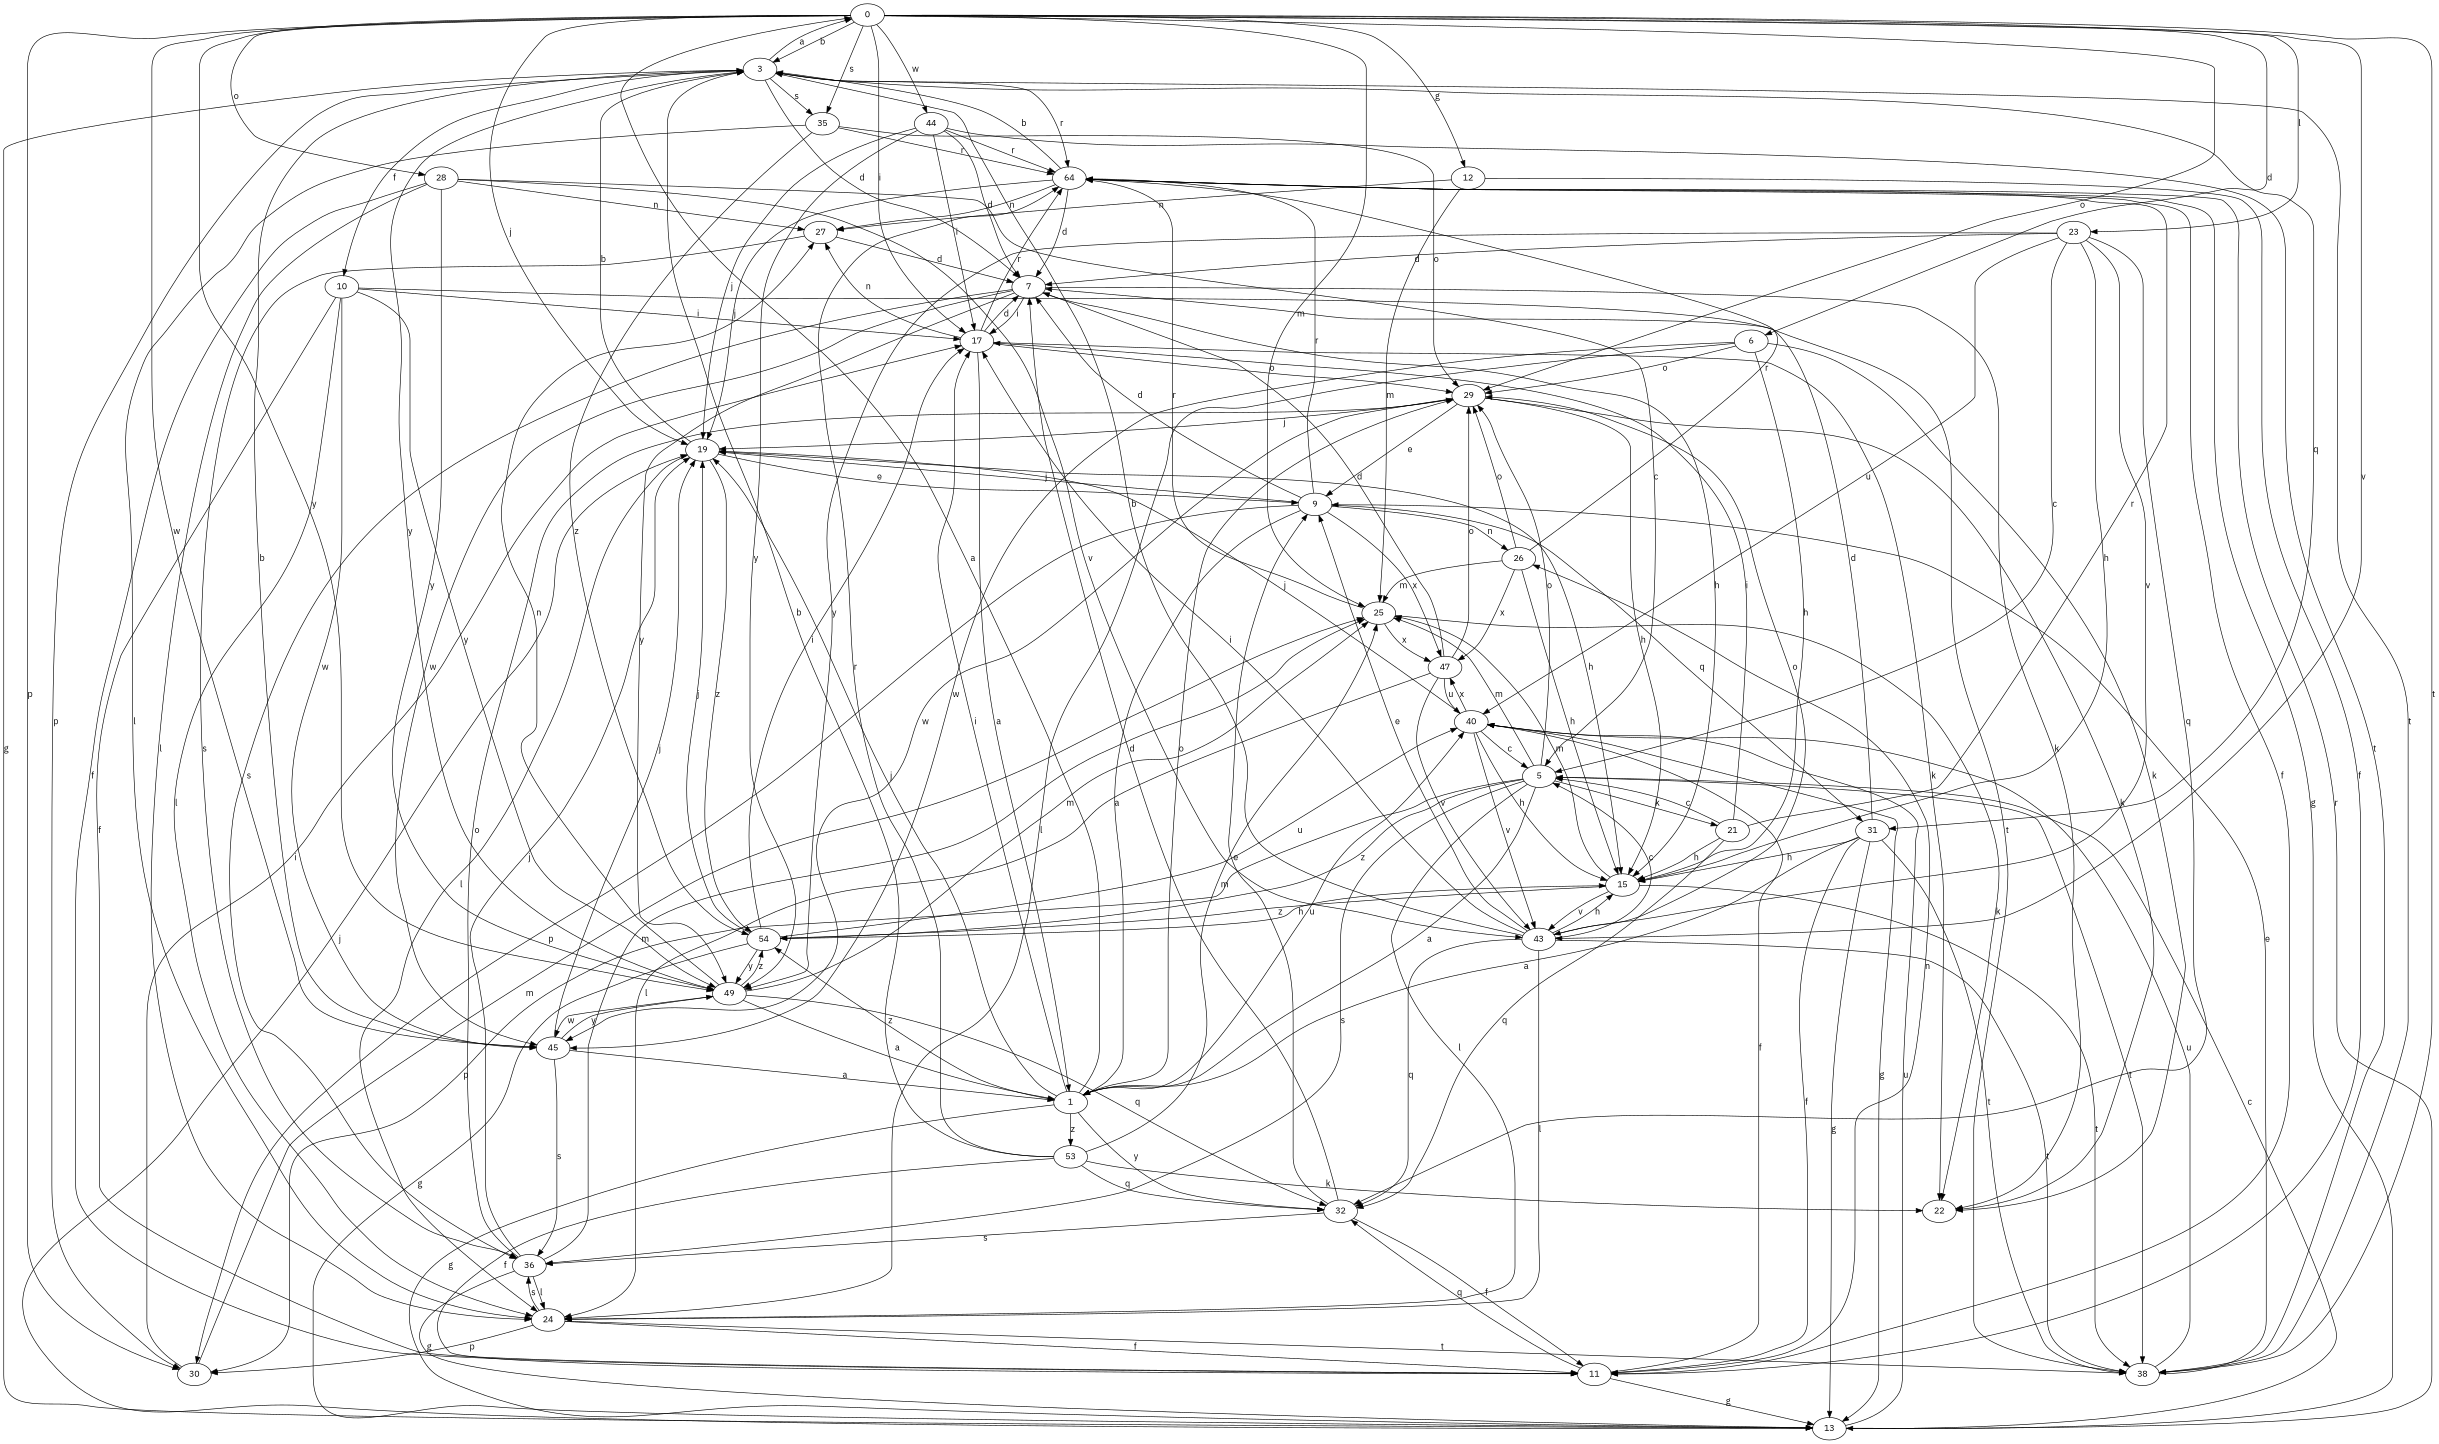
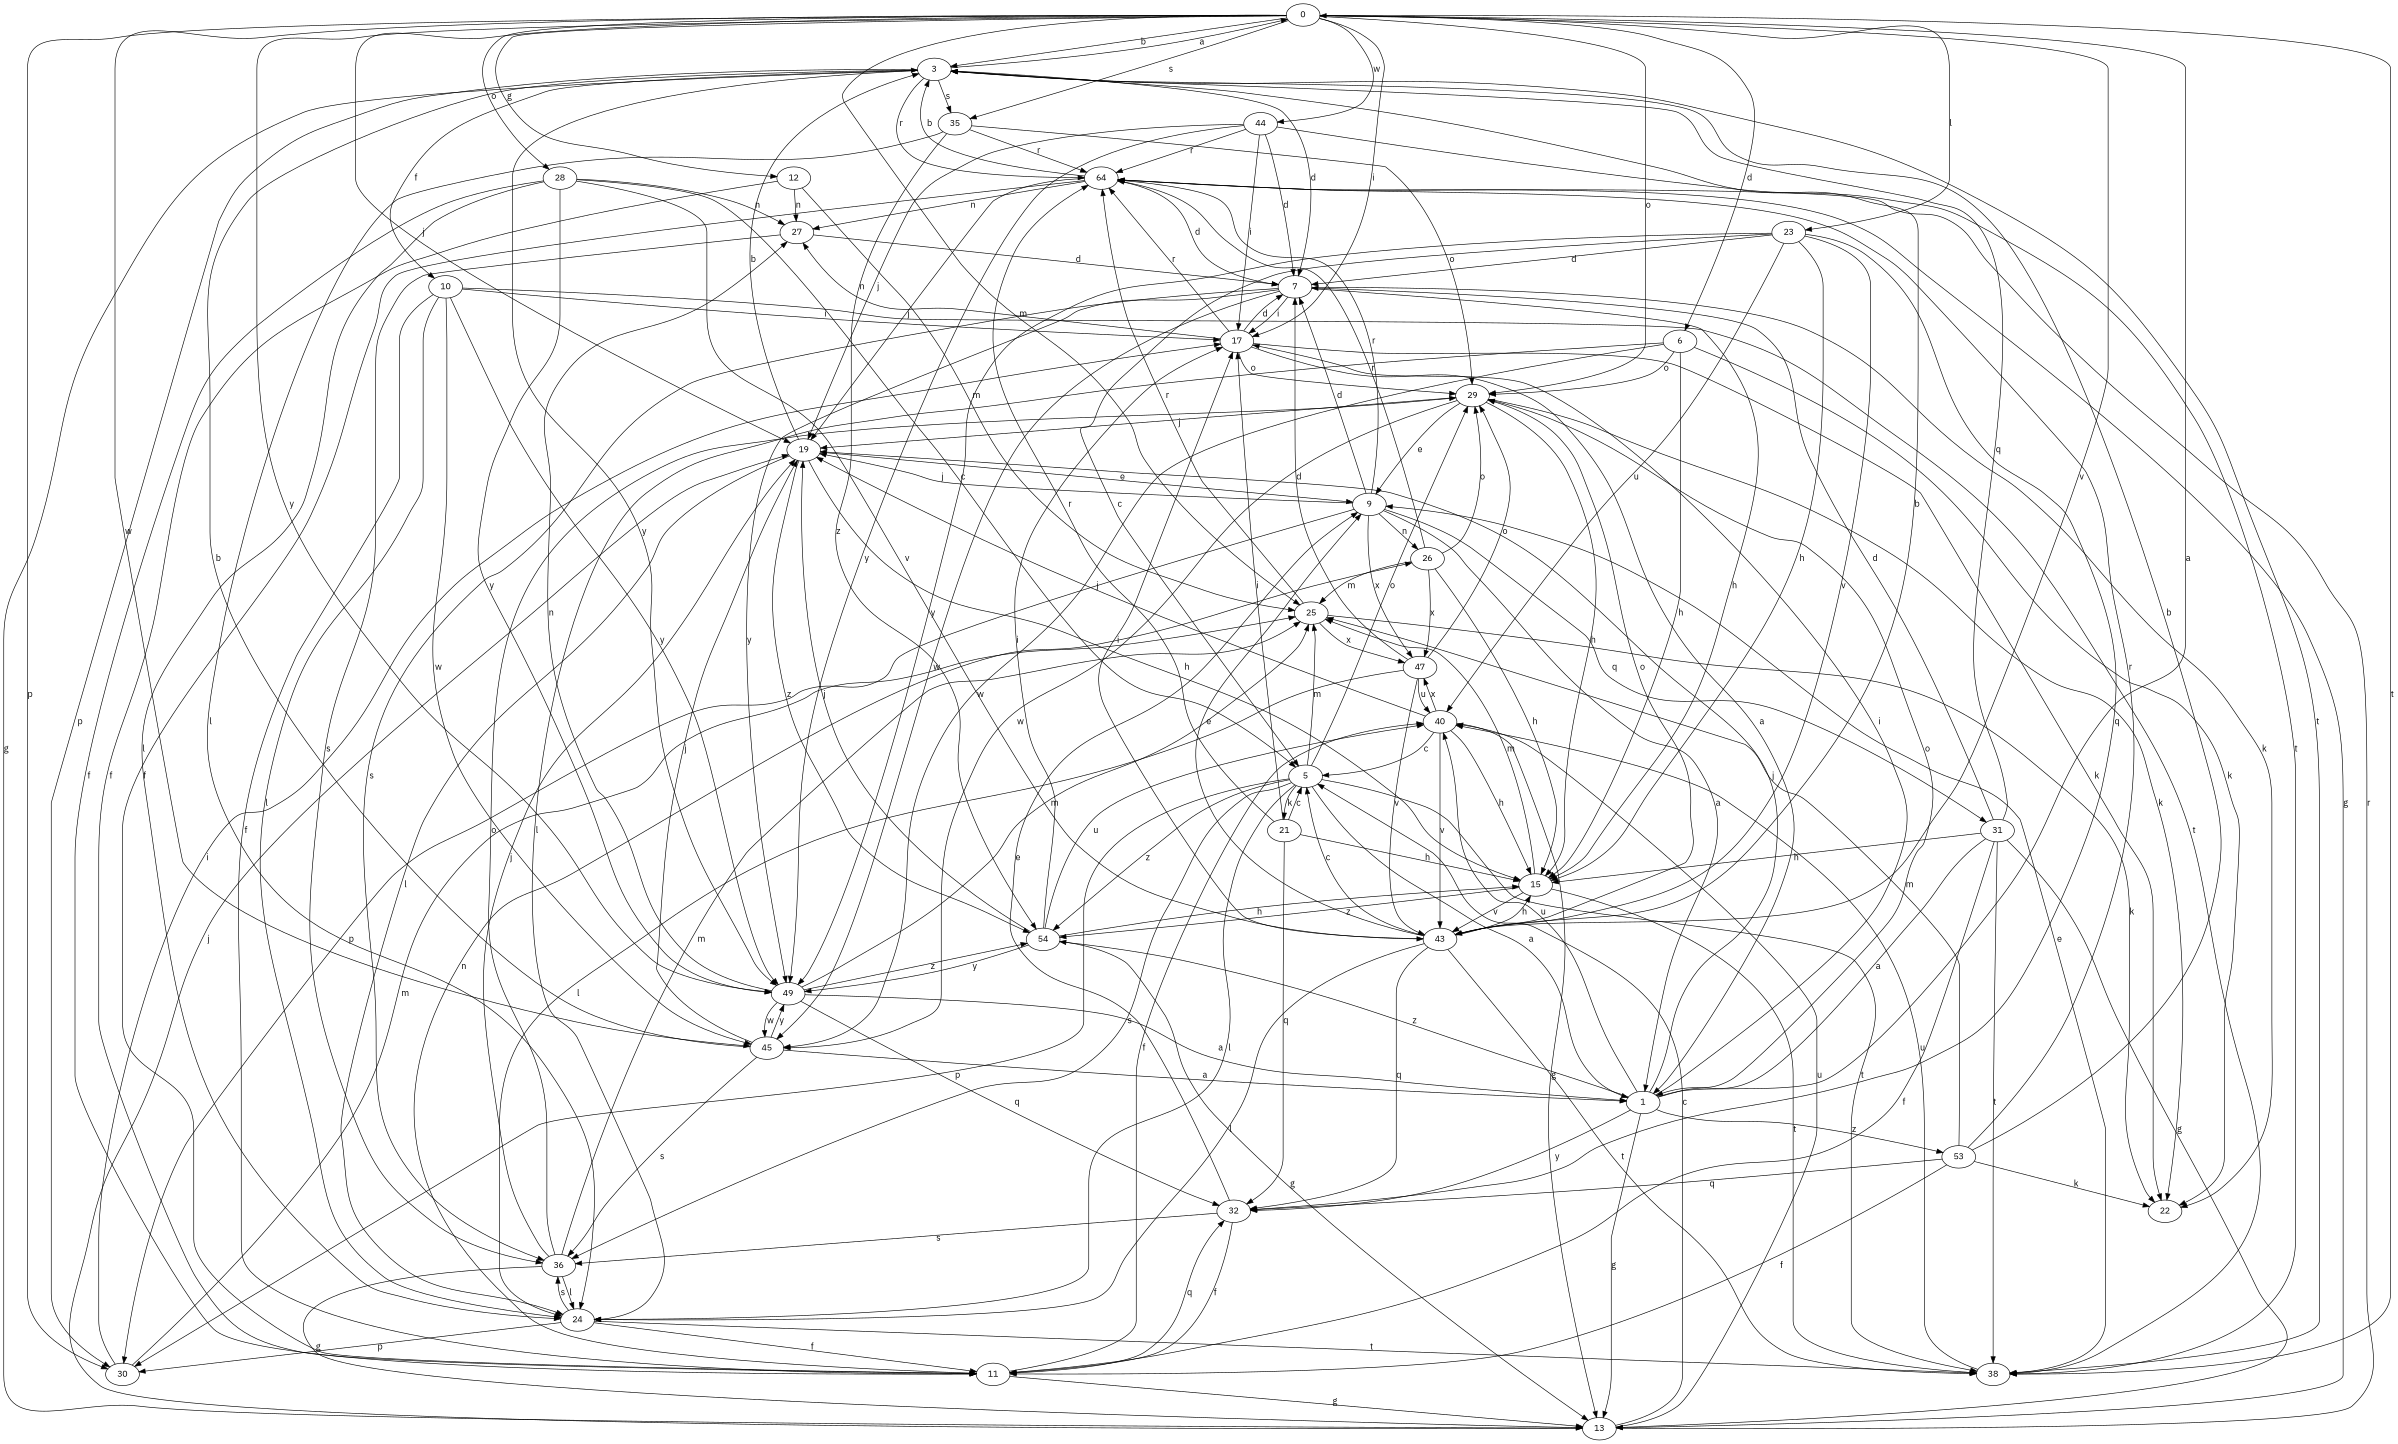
edge "3" -> "31": reversed
edge "32" -> "7": removed, label "d"
